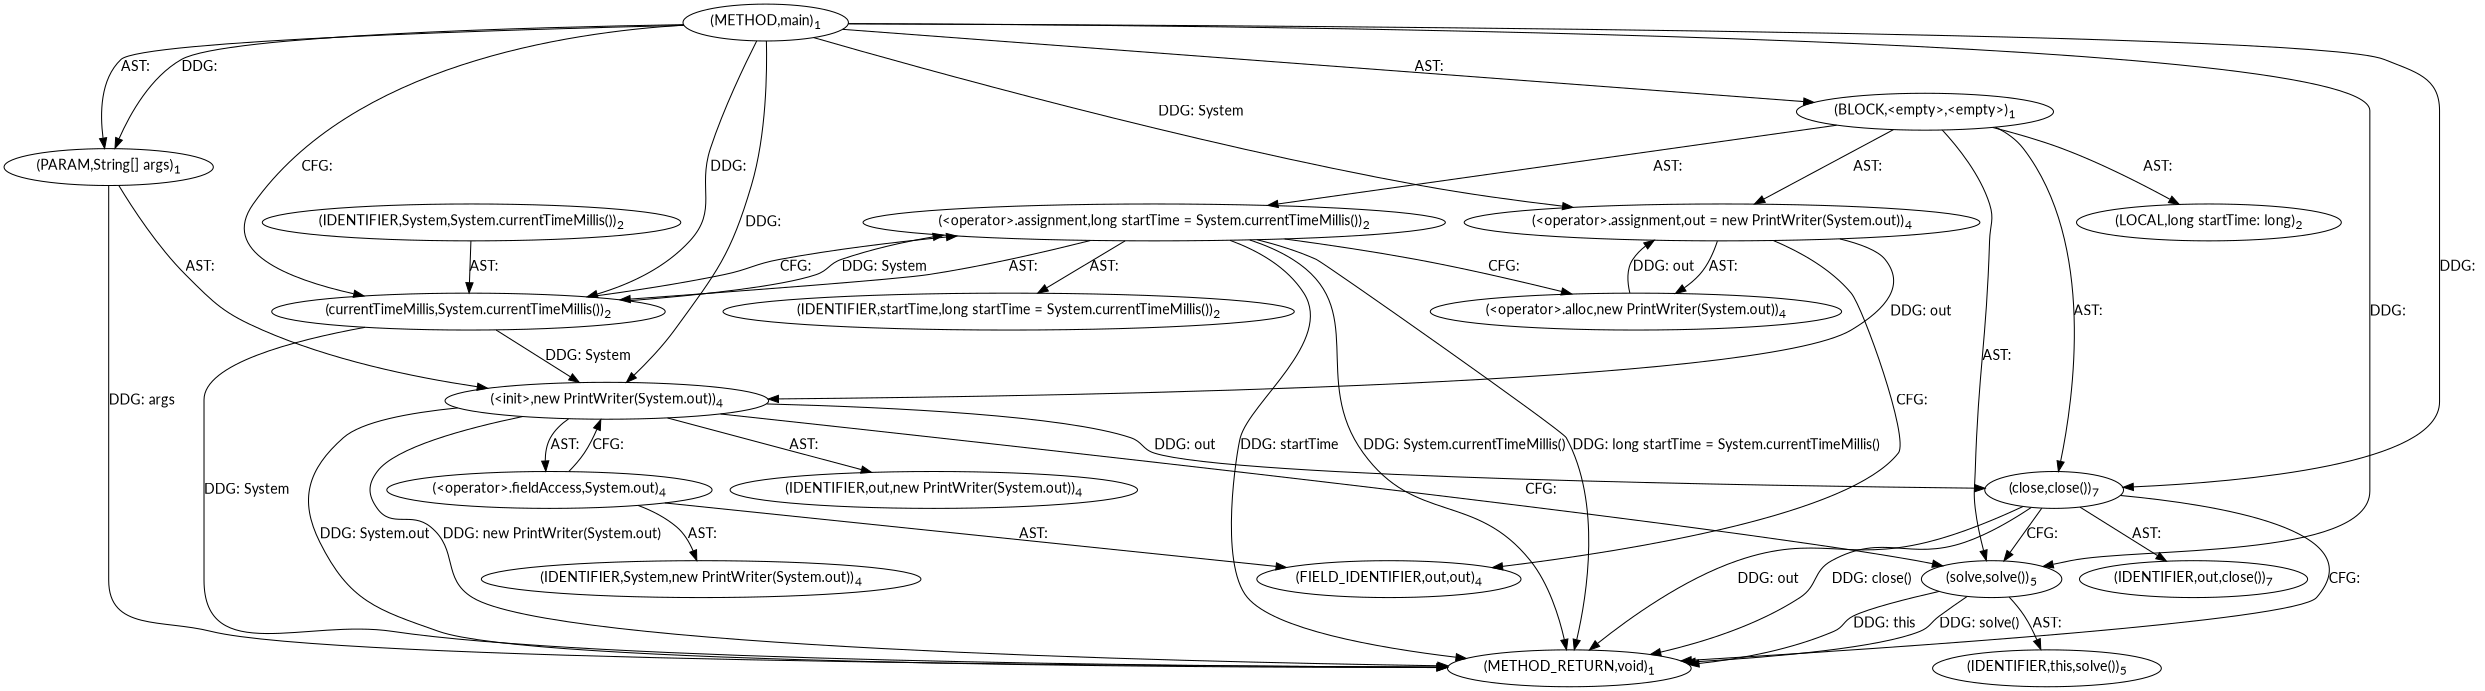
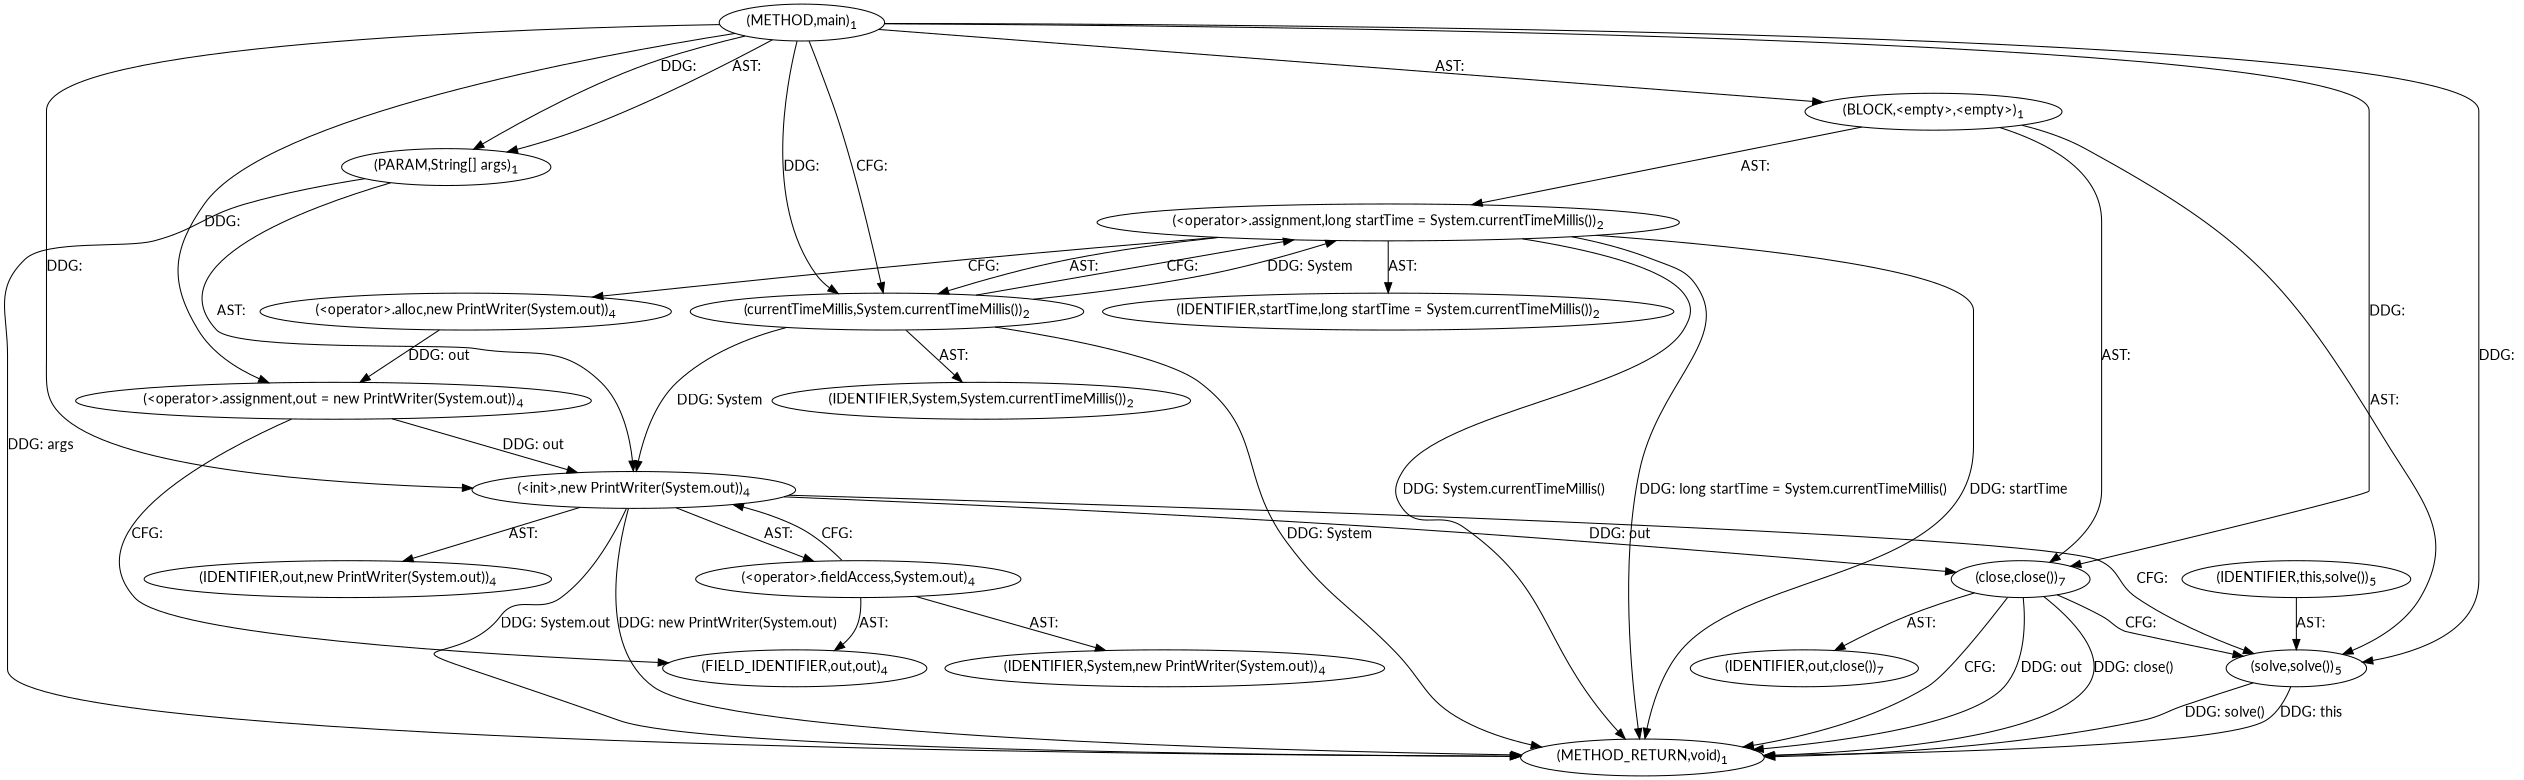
edge "(METHOD,main)" -> "(<operator>.assignment,out = new PrintWriter(System.out))": label "DDG: System" -> "DDG: "
edge "(BLOCK,<empty>,<empty>)" -> "(<operator>.assignment,out = new PrintWriter(System.out))": removed, label "AST:"
node "(LOCAL,long startTime: long)": removed
edge "(IDENTIFIER,System,System.currentTimeMillis())" -> "(currentTimeMillis,System.currentTimeMillis())": reversed
edge "(<operator>.assignment,out = new PrintWriter(System.out))" -> "(<operator>.alloc,new PrintWriter(System.out))": removed, label "AST:"
edge "(solve,solve())" -> "(IDENTIFIER,this,solve())": reversed
